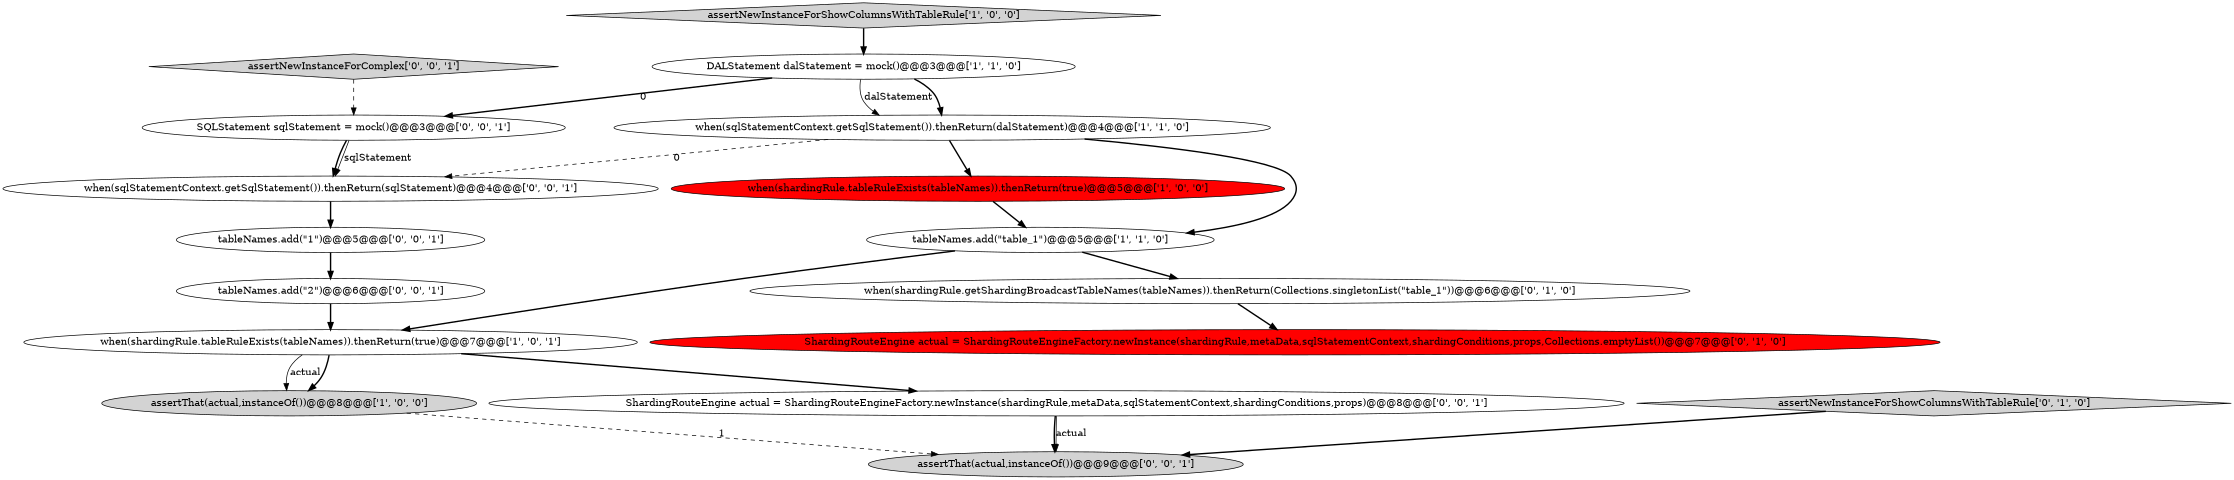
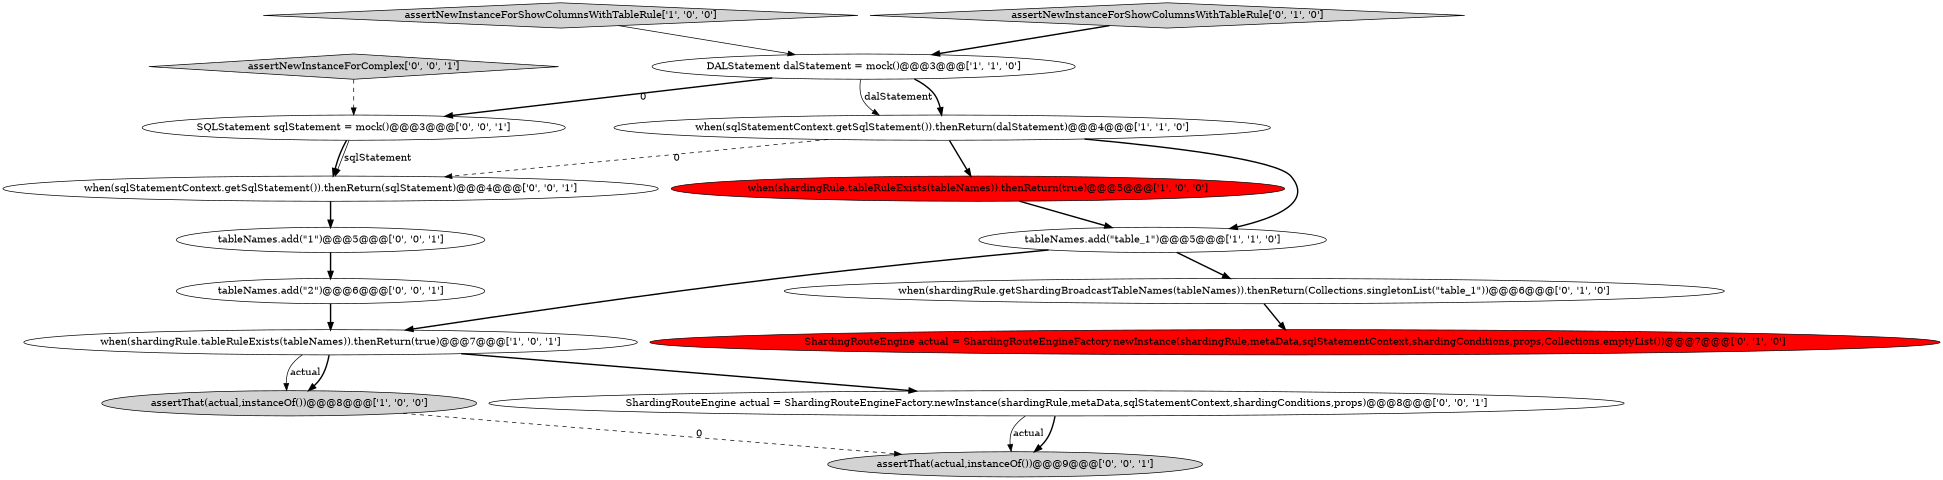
edge "assertNewInstanceForShowColumnsWithTableRule['1', '0', '0']" -> "DALStatement dalStatement = mock()@@@3@@@['1', '1', '0']": style bold -> solid
edge "assertNewInstanceForShowColumnsWithTableRule['0', '1', '0']" -> "assertThat(actual,instanceOf())@@@9@@@['0', '0', '1']": now "assertNewInstanceForShowColumnsWithTableRule['0', '1', '0']" -> "DALStatement dalStatement = mock()@@@3@@@['1', '1', '0']"
edge "assertThat(actual,instanceOf())@@@8@@@['1', '0', '0']" -> "assertThat(actual,instanceOf())@@@9@@@['0', '0', '1']": label "1" -> "0"
